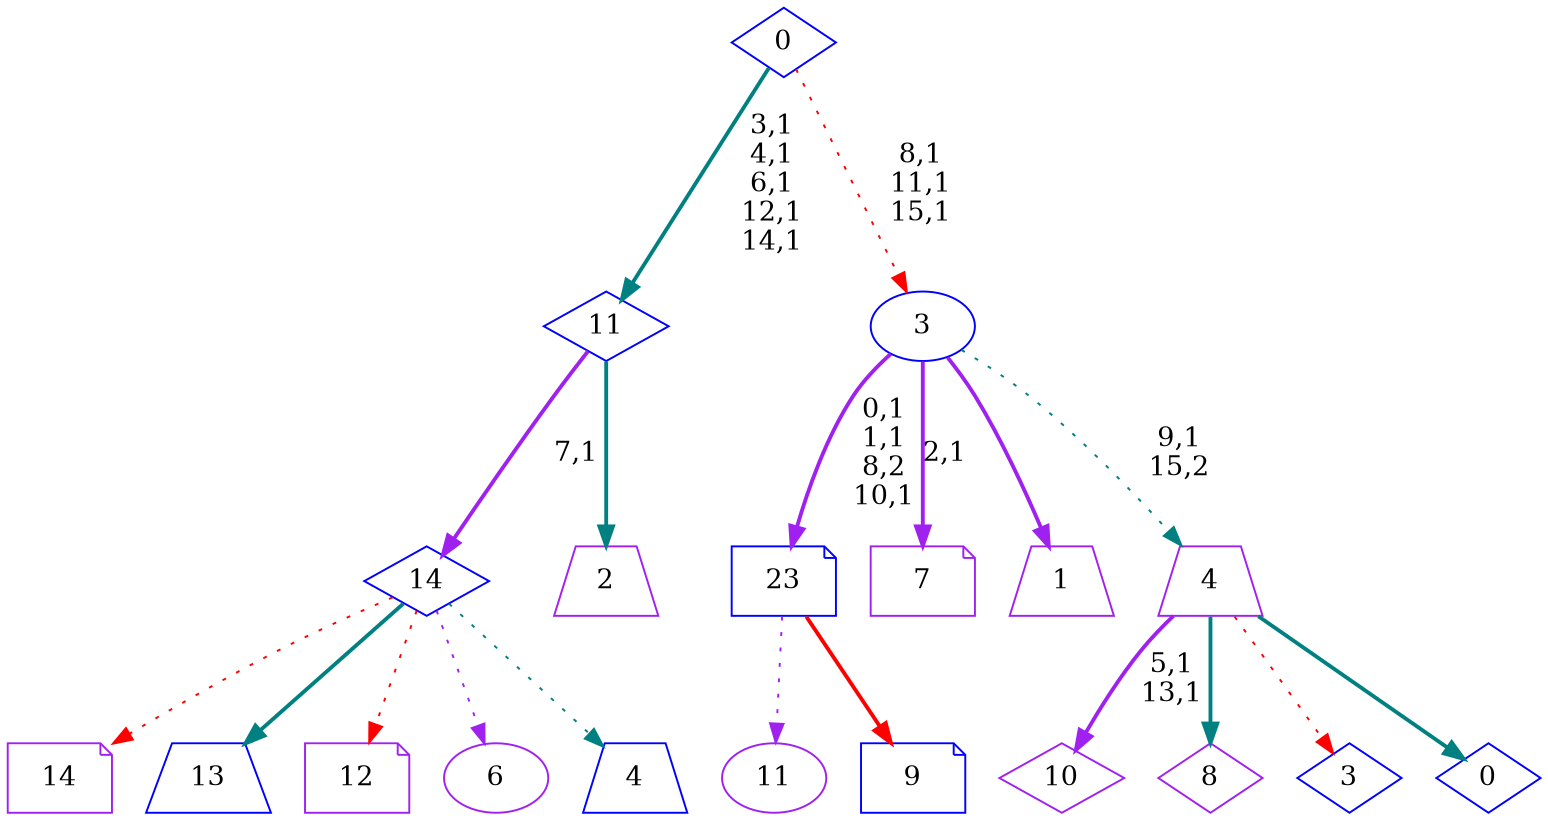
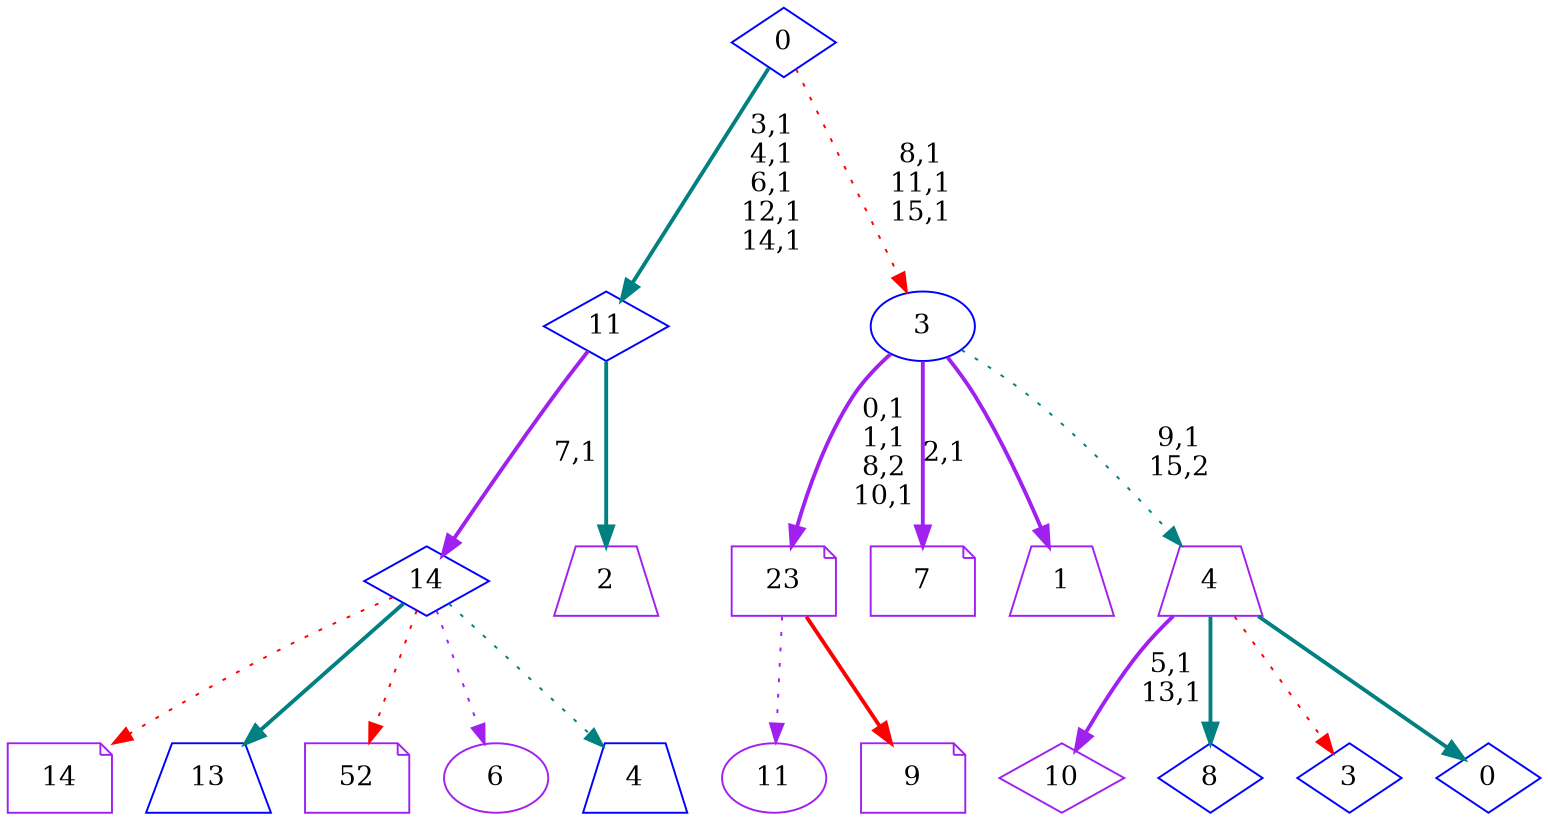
node "23": color blue -> purple
node "12": label "12" -> "52"
node "9": color blue -> purple
node "8": color purple -> blue
